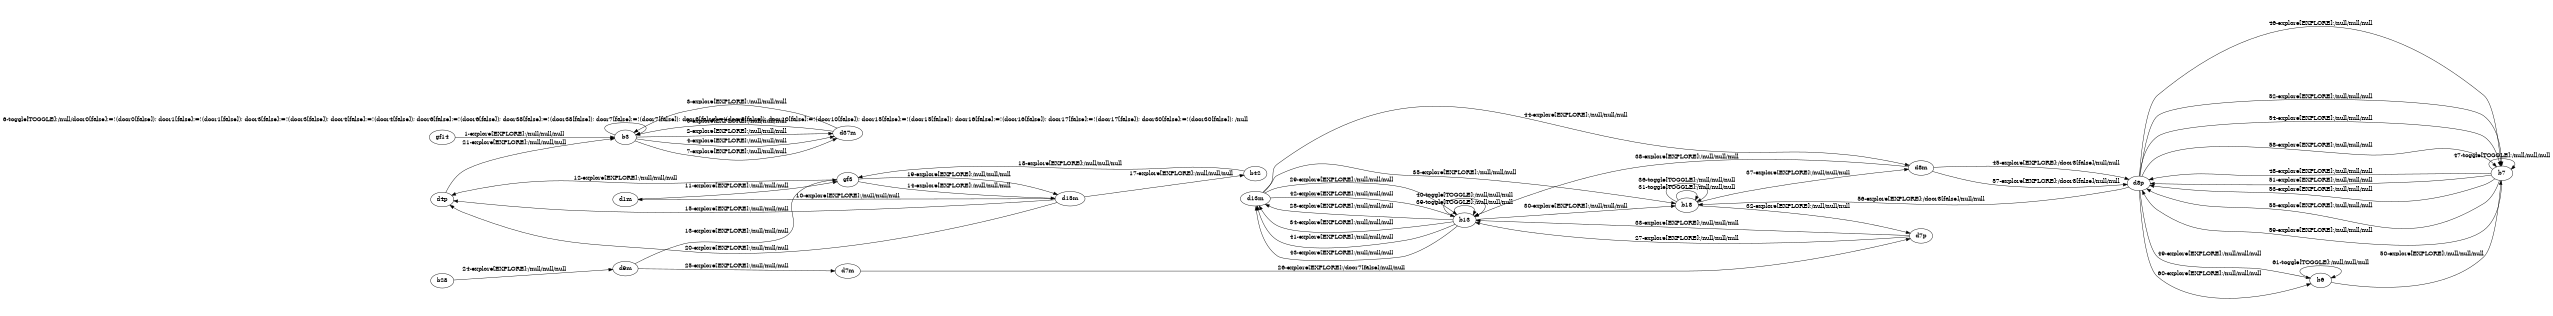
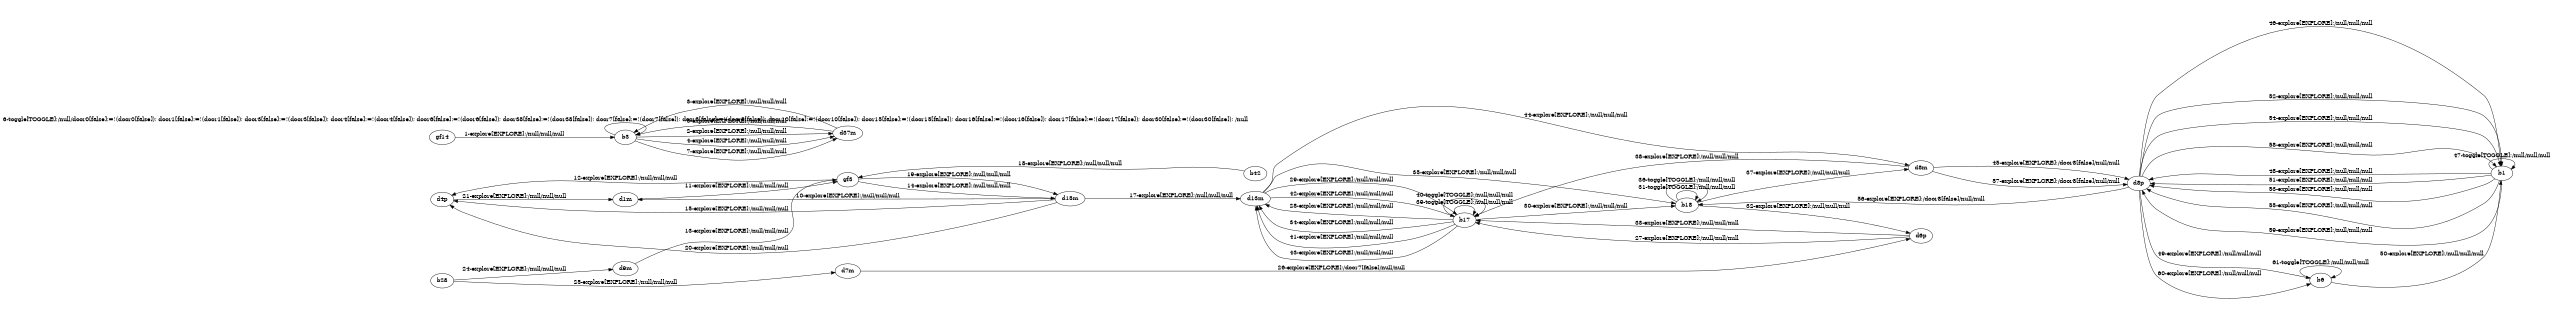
edge "d4p" -> "b3": now "d4p" -> "d1m"
node "b7": label "b7" -> "b1"
edge "d15m" -> "b42": now "d15m" -> "d13m"
node "b13": label "b13" -> "b17"
node "d7p": label "d7p" -> "d6p"
edge "d9m" -> "d7m": now "b28" -> "d7m"
